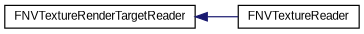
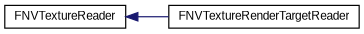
edge "FNVTextureReader" -> "FNVTextureRenderTargetReader": reversed
